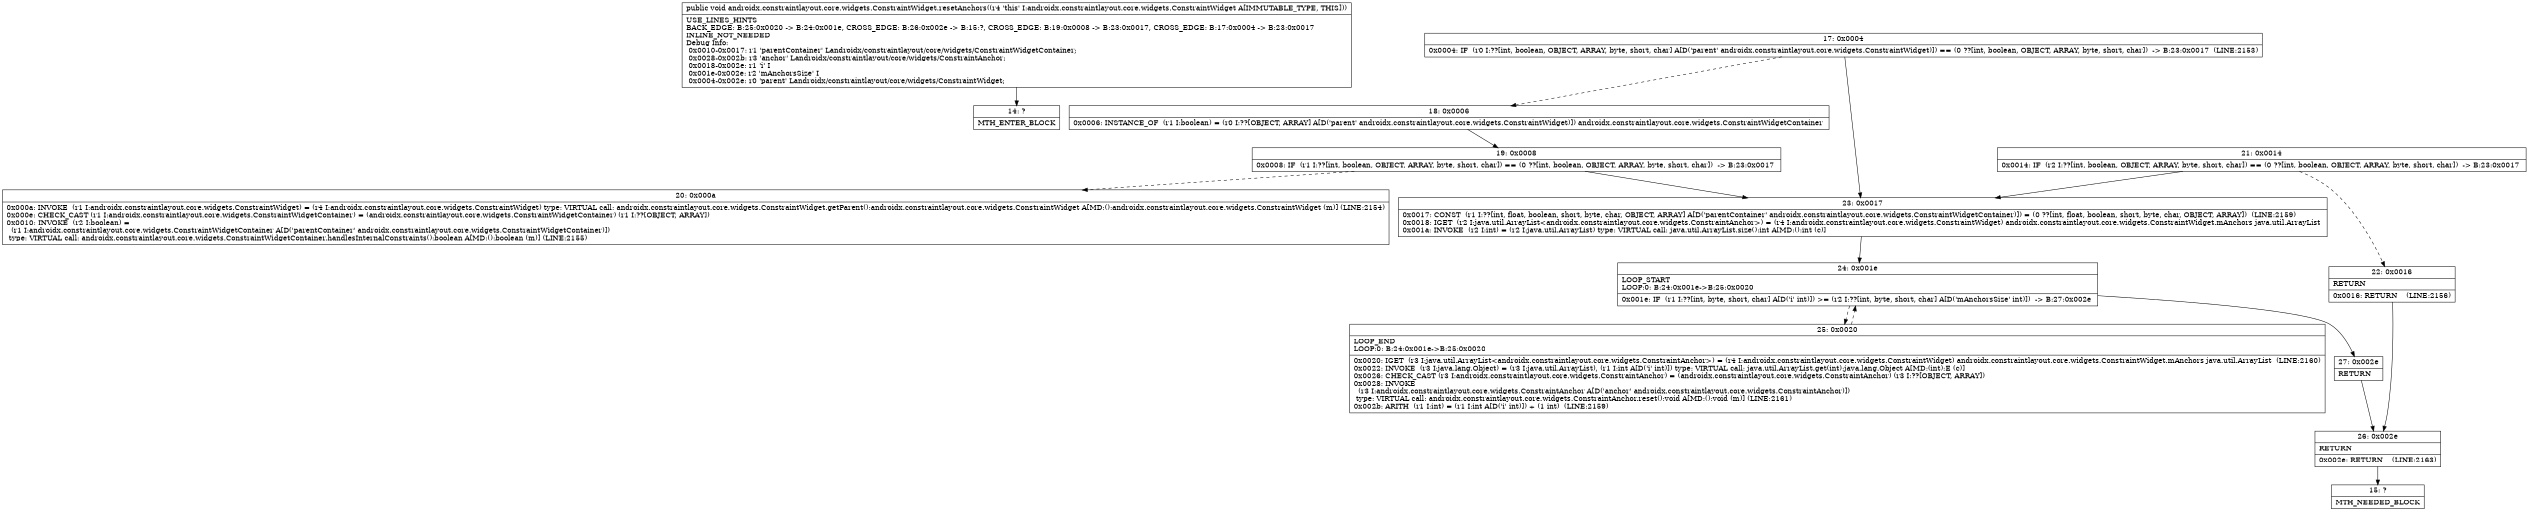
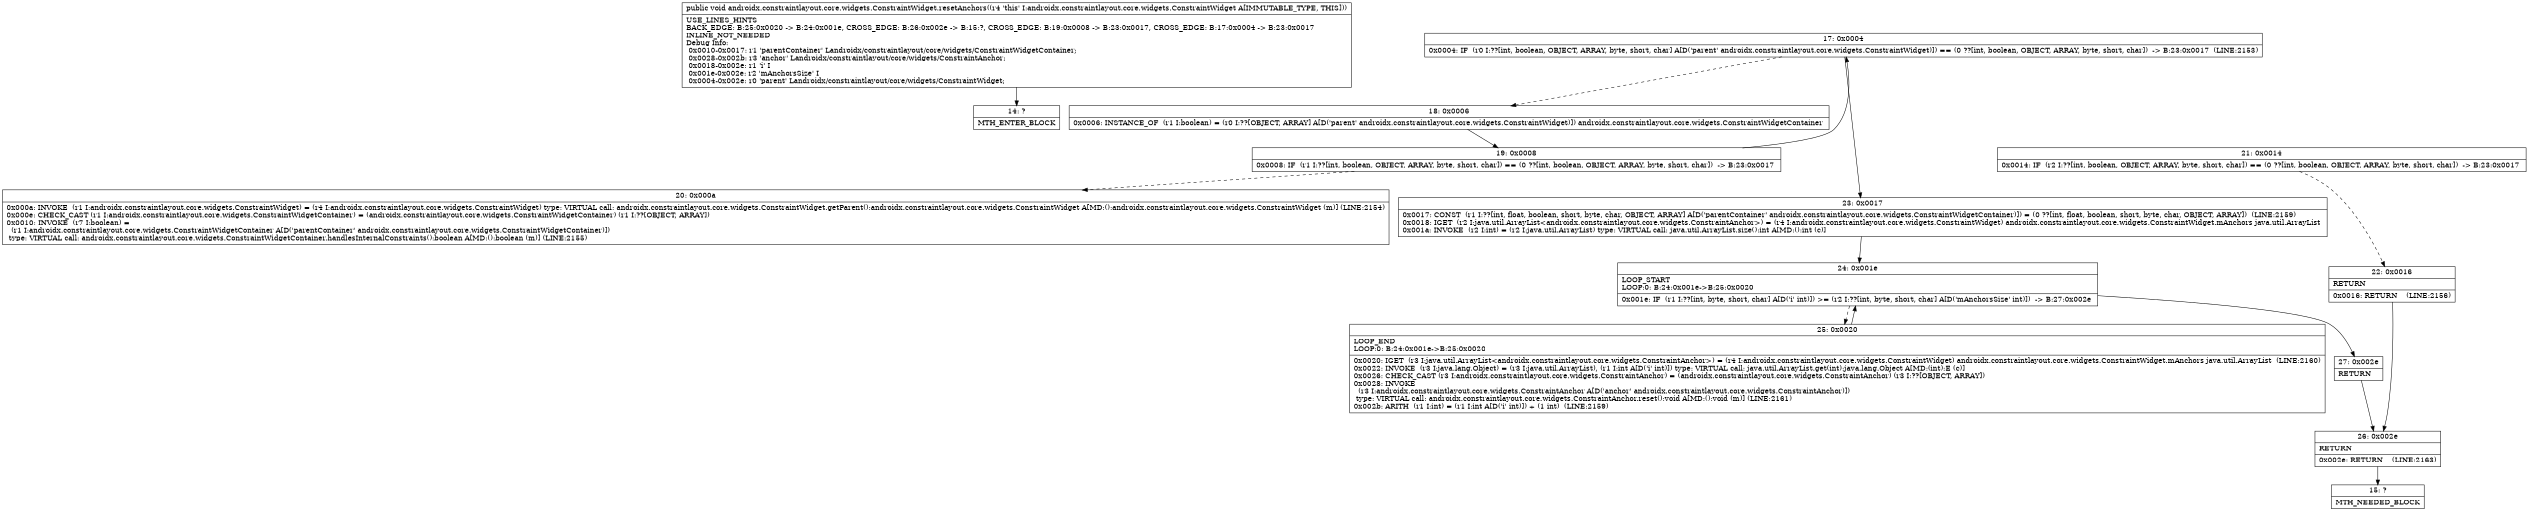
edge "19: 0x0008" -> "23: 0x0017": now "19: 0x0008" -> "17: 0x0004"
edge "21: 0x0014" -> "23: 0x0017": removed
node "20: 0x000a": text "0x0010: INVOKE  (r2 I:boolean) =" -> "0x0010: INVOKE  (r7 I:boolean) ="
edge "25: 0x0020" -> "24: 0x001e": style dashed -> solid
